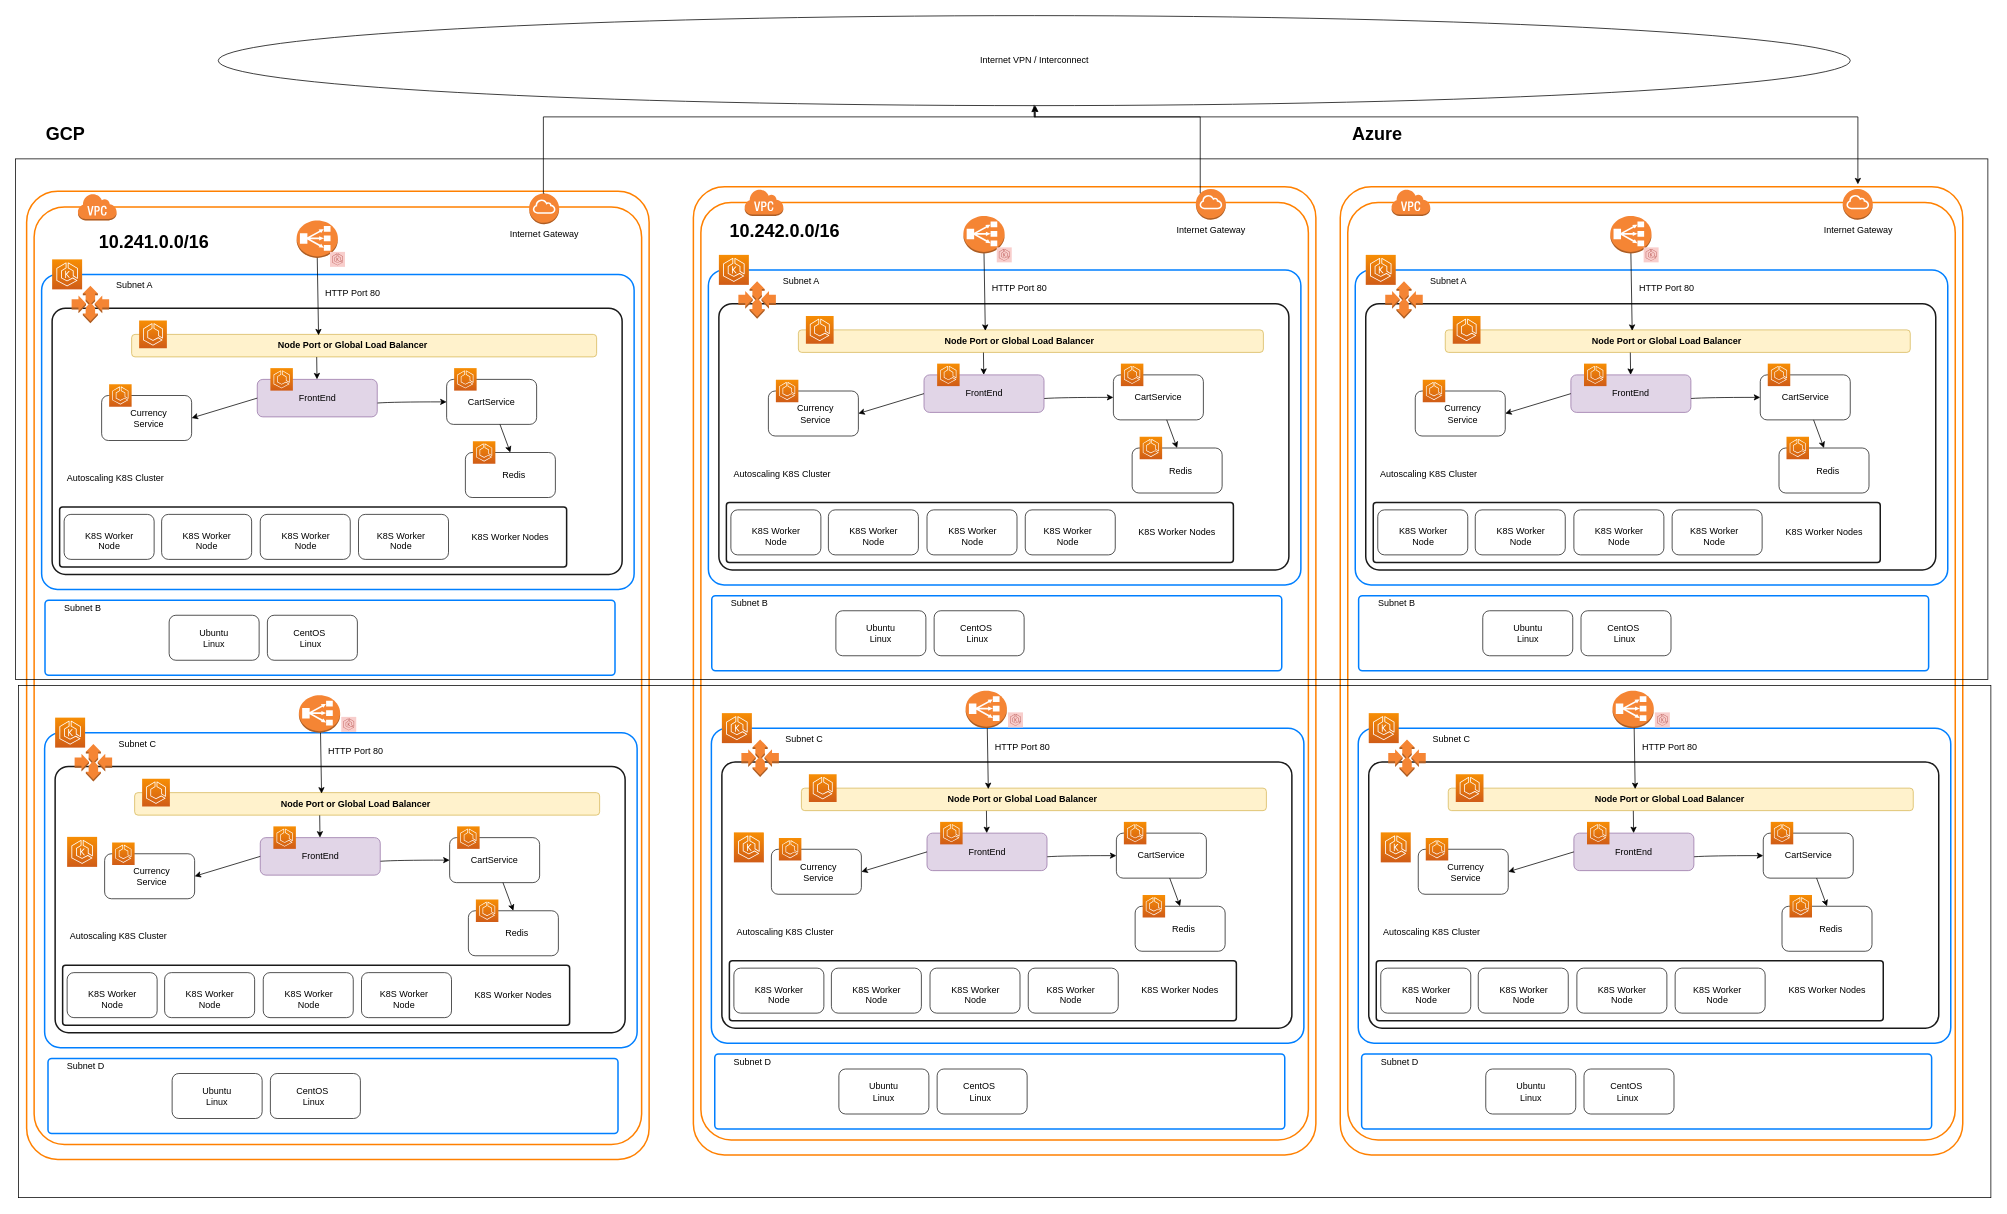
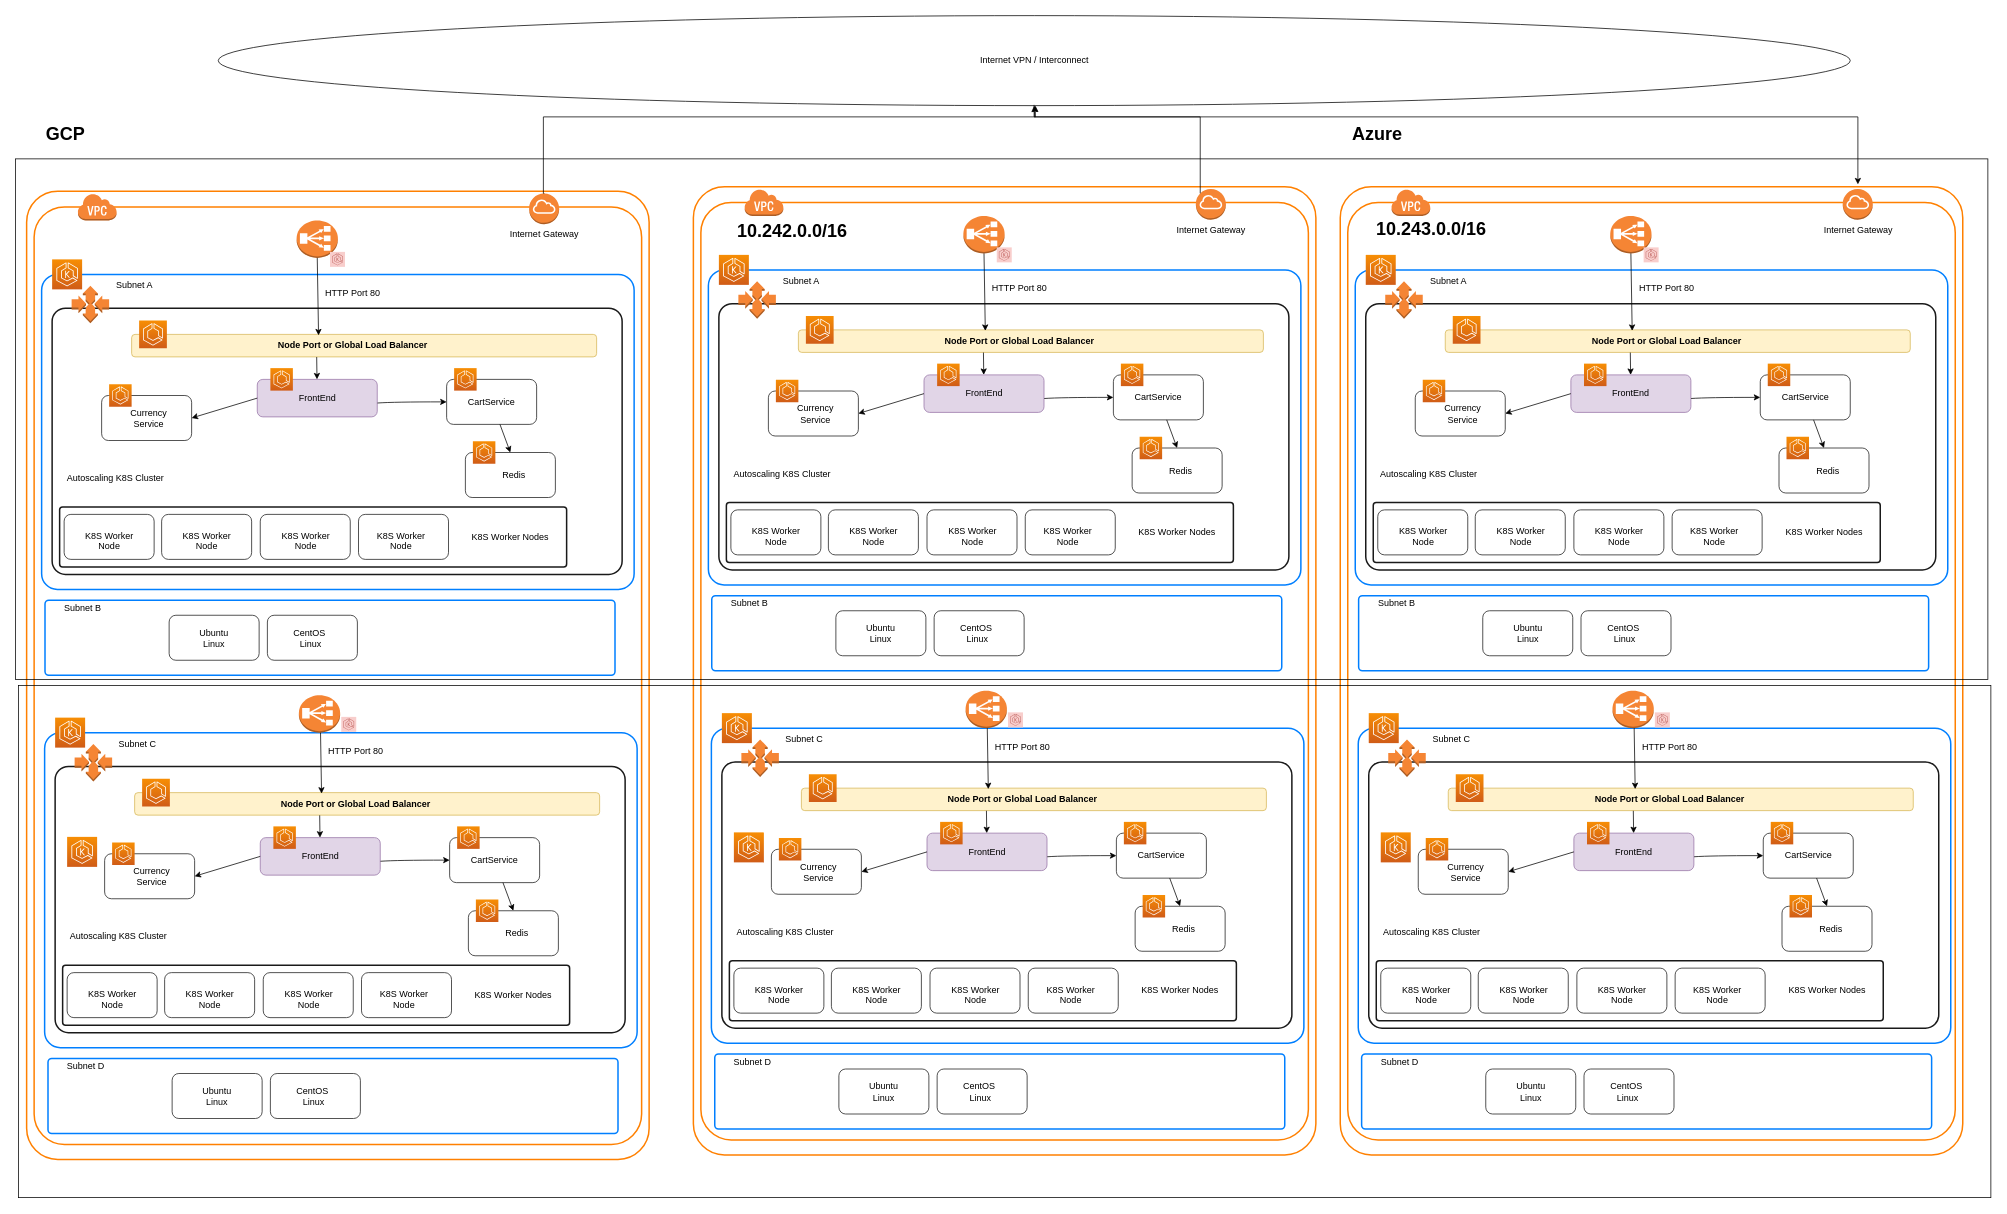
node "10.243.0.0/16": added
node "10.242.0.0/16": moved (785, 231) -> (792, 231)
node "10.241.0.0/16": removed
